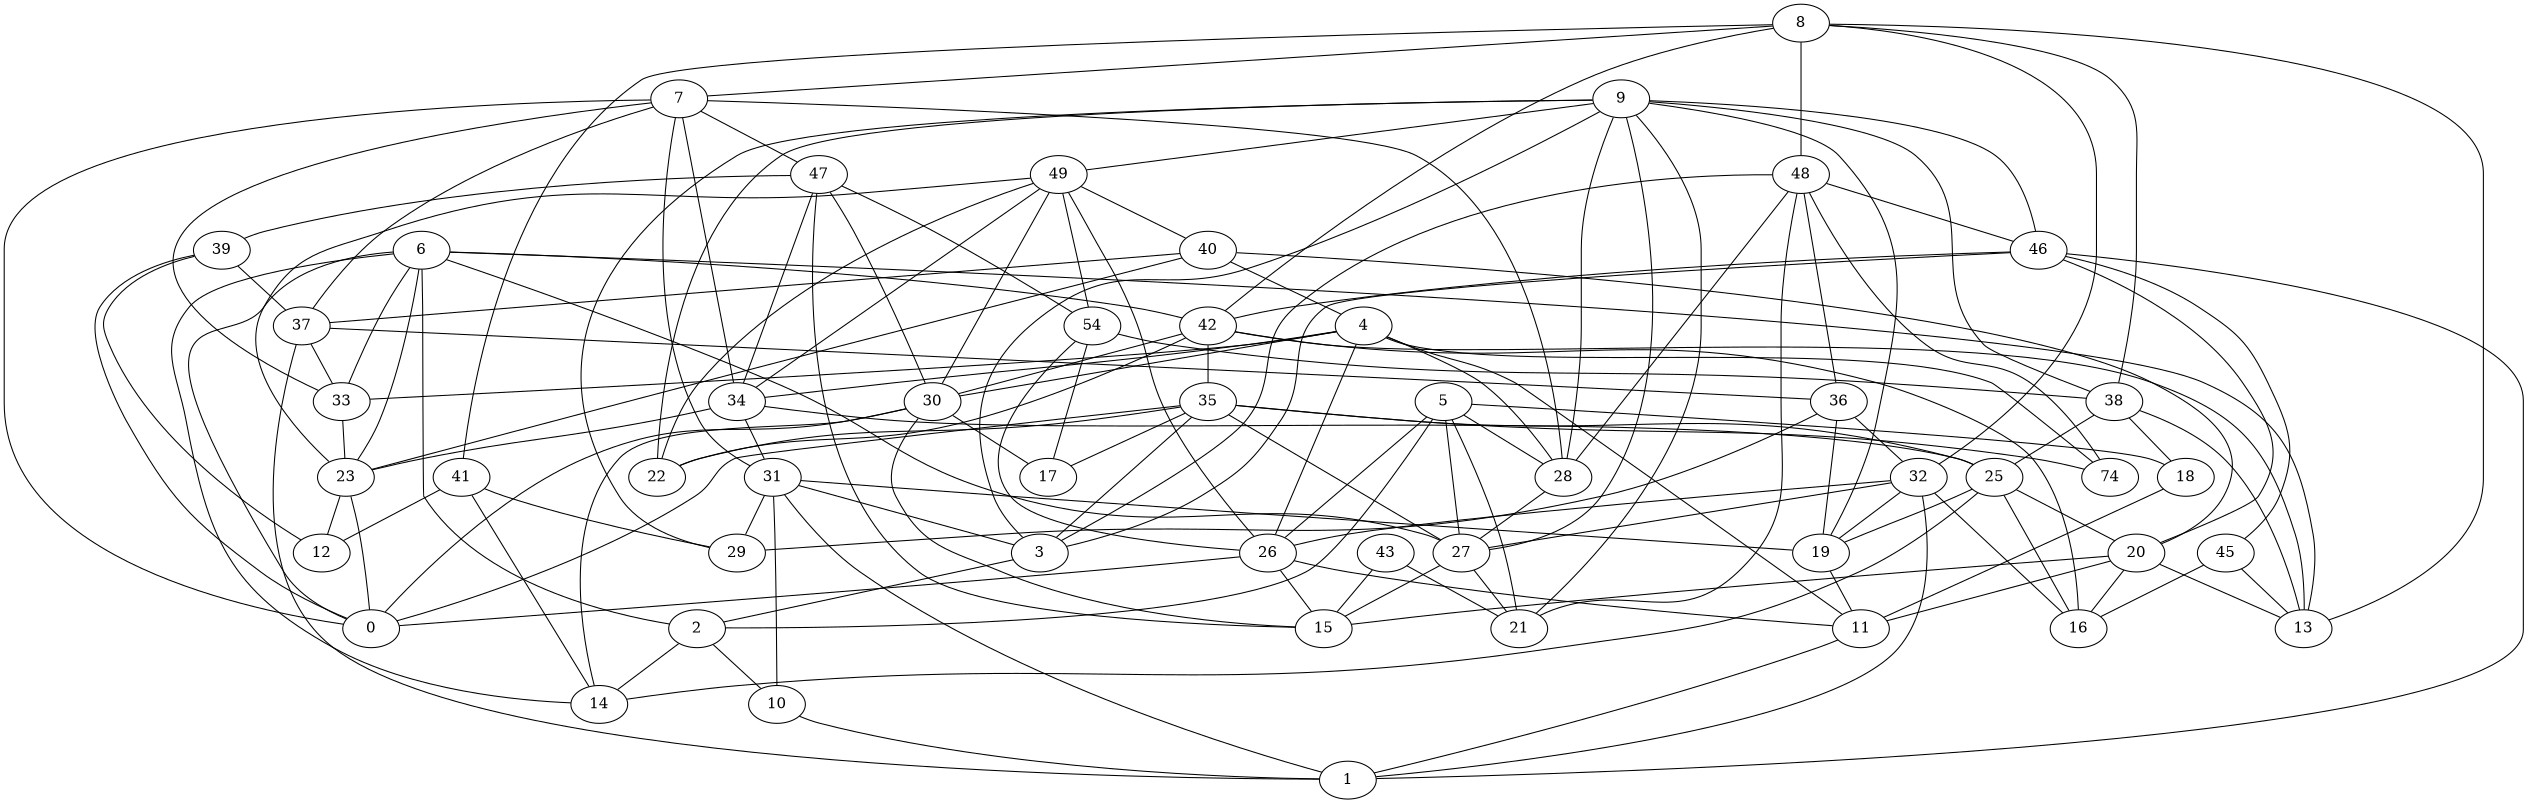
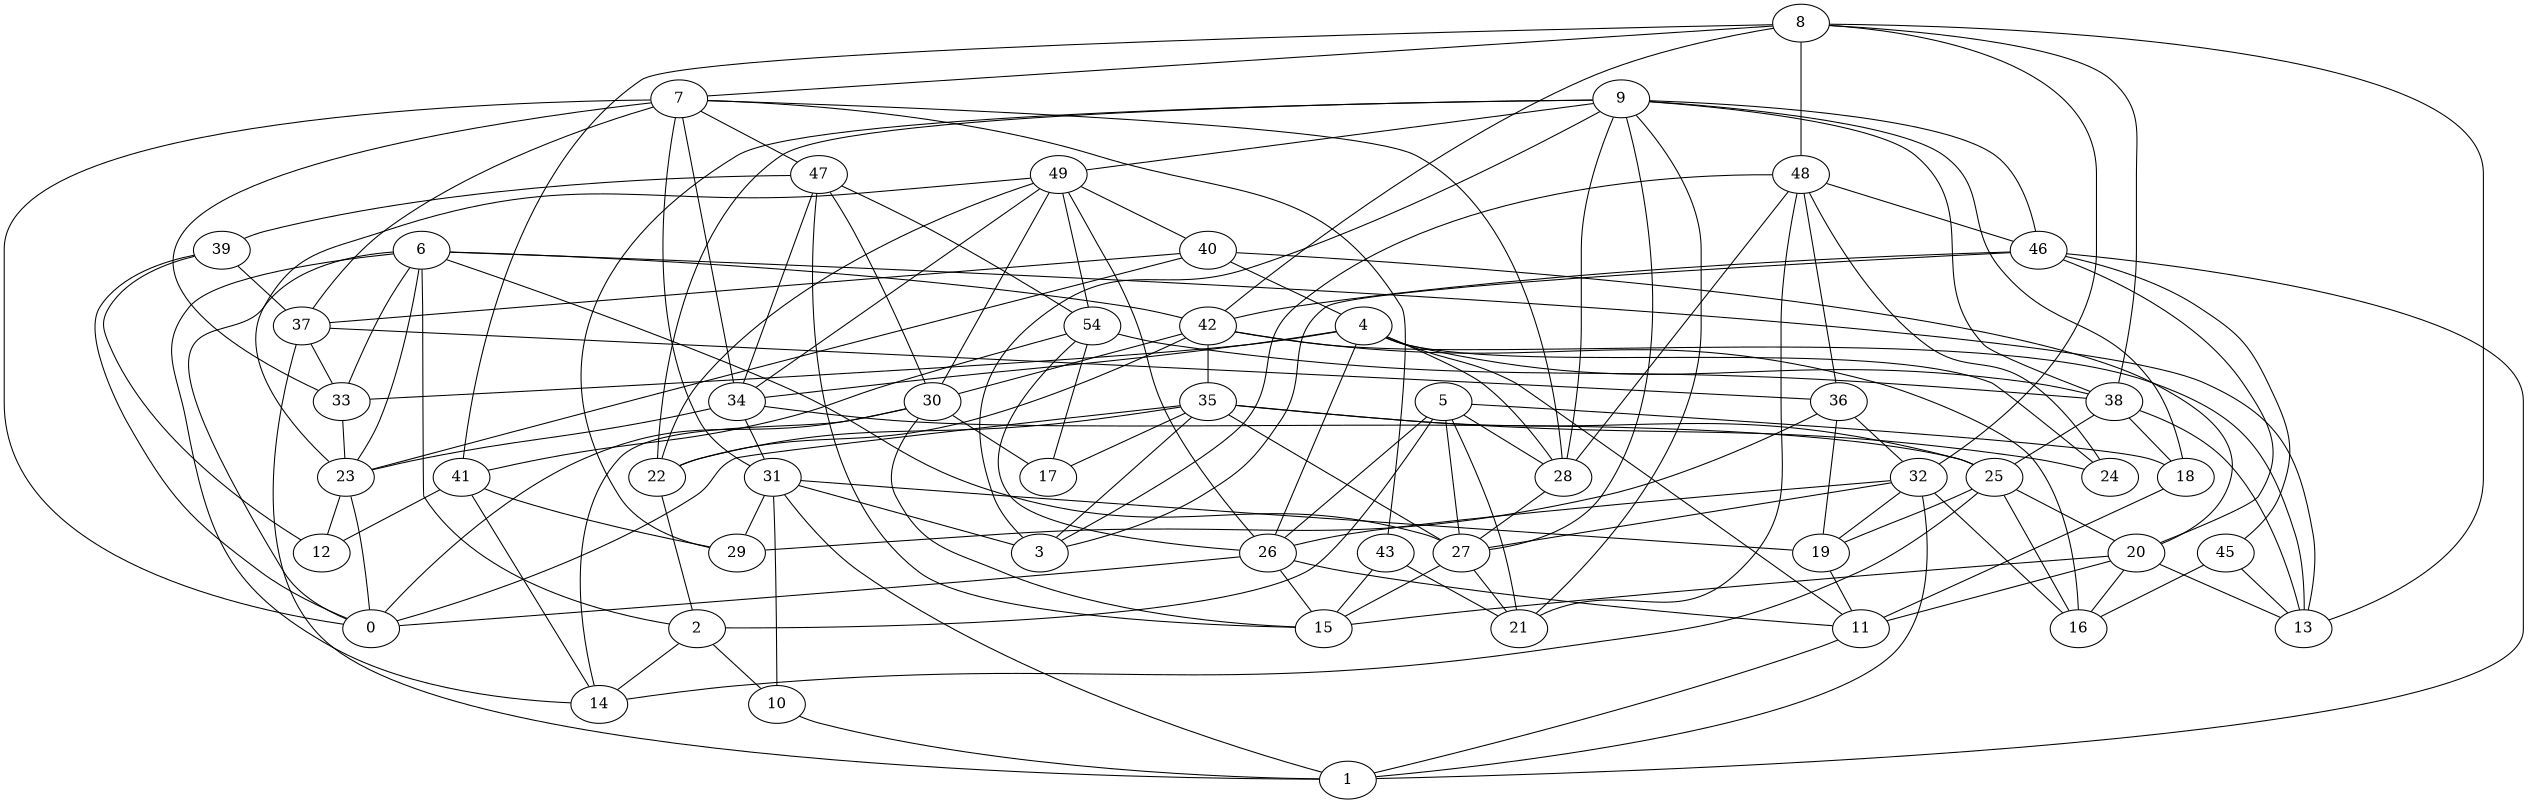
edge "7" -- "43": added
edge "9" -- "19": now "9" -- "18"
edge "4" -- "30": now "4" -- "38"
edge "54" -- "41": added
node "74": label "74" -> "24"
edge "3" -- "2": now "22" -- "2"
